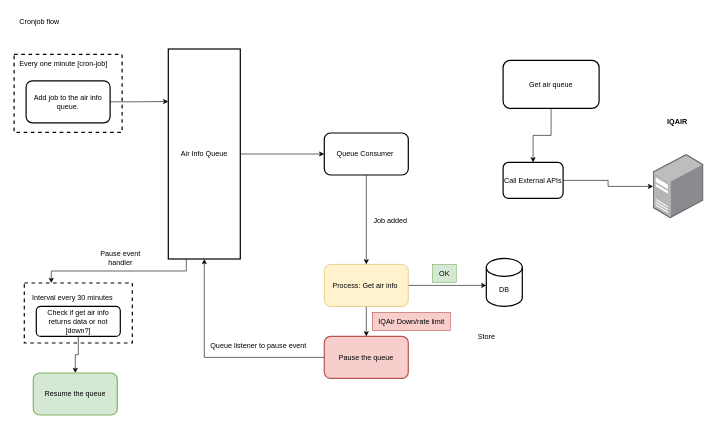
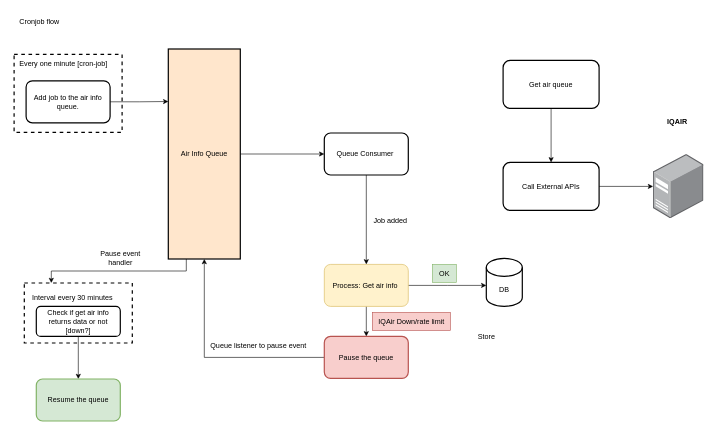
node "Air Info Queue": fillcolor #ffffff -> #ffe6cc
node "Call External APIs": size 60x36 -> 96x48
node "Resume the queue": moved (75, 394) -> (78, 400)
